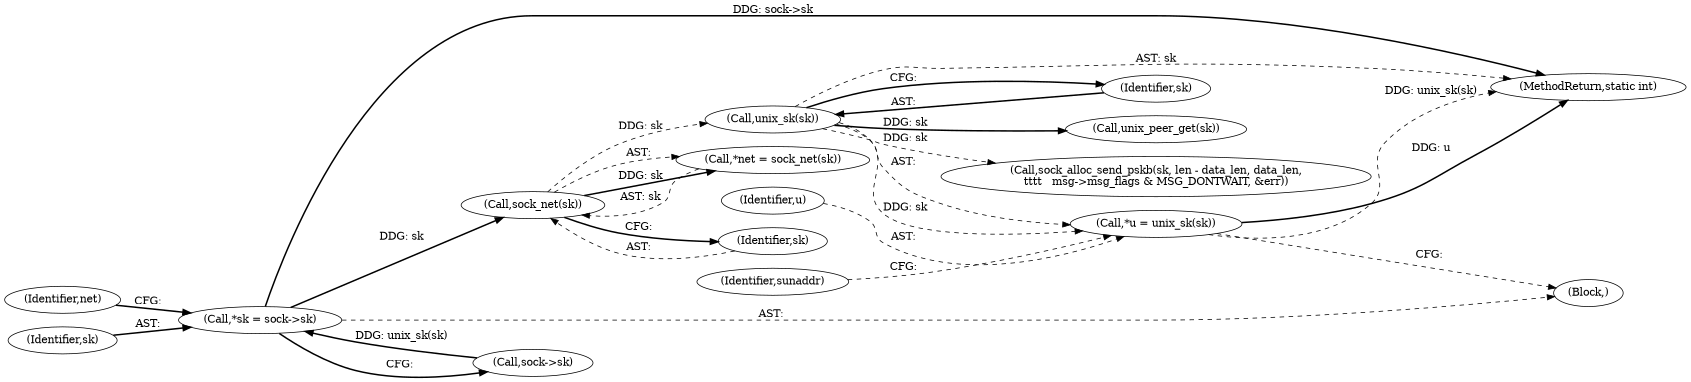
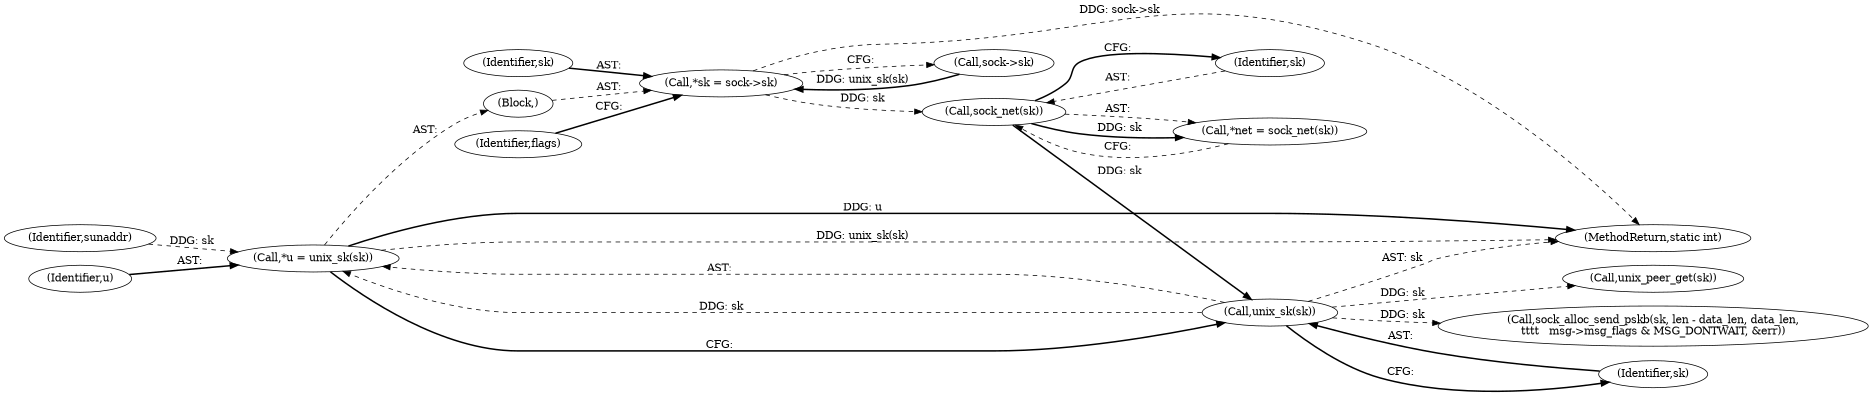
edge "(Call,*sk = sock->sk)" -> "(MethodReturn,static int)": style bold -> dashed
edge "(Call,unix_sk(sk))" -> "(Call,unix_peer_get(sk))": style bold -> dashed
edge "(Call,sock_net(sk))" -> "(Call,unix_sk(sk))": style dashed -> bold
edge "(Call,*net = sock_net(sk))" -> "(Call,sock_net(sk))": label "AST: sk" -> "CFG: "
edge "(Call,*u = unix_sk(sk))" -> "(Block,)": label "CFG: " -> "AST: "
edge "(Identifier,u)" -> "(Call,*u = unix_sk(sk))": style dashed -> bold
edge "(Call,*sk = sock->sk)" -> "(Call,sock_net(sk))": style bold -> dashed
edge "(Identifier,sunaddr)" -> "(Call,*u = unix_sk(sk))": label "CFG: " -> "DDG: sk"
node "(Identifier,net)": label "(Identifier,net)" -> "(Identifier,flags)"
edge "(Call,*sk = sock->sk)" -> "(Block,)": reversed
edge "(Call,*u = unix_sk(sk))" -> "(Call,unix_sk(sk))": added, label "CFG:"
edge "(Call,*sk = sock->sk)" -> "(Call,sock->sk)": style bold -> dashed
